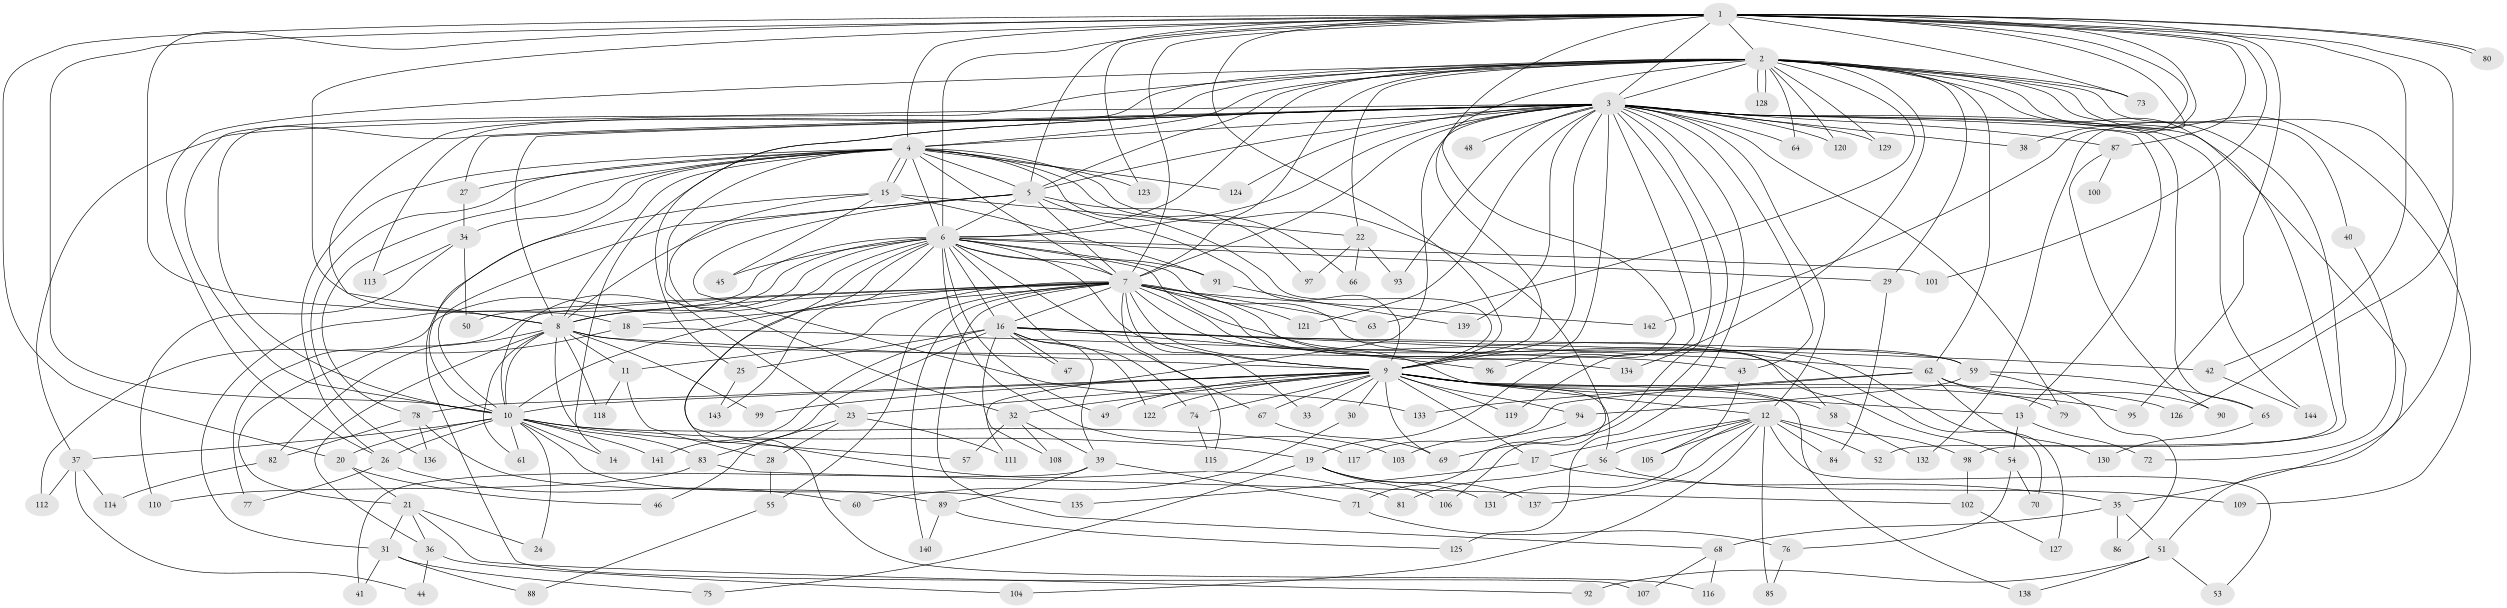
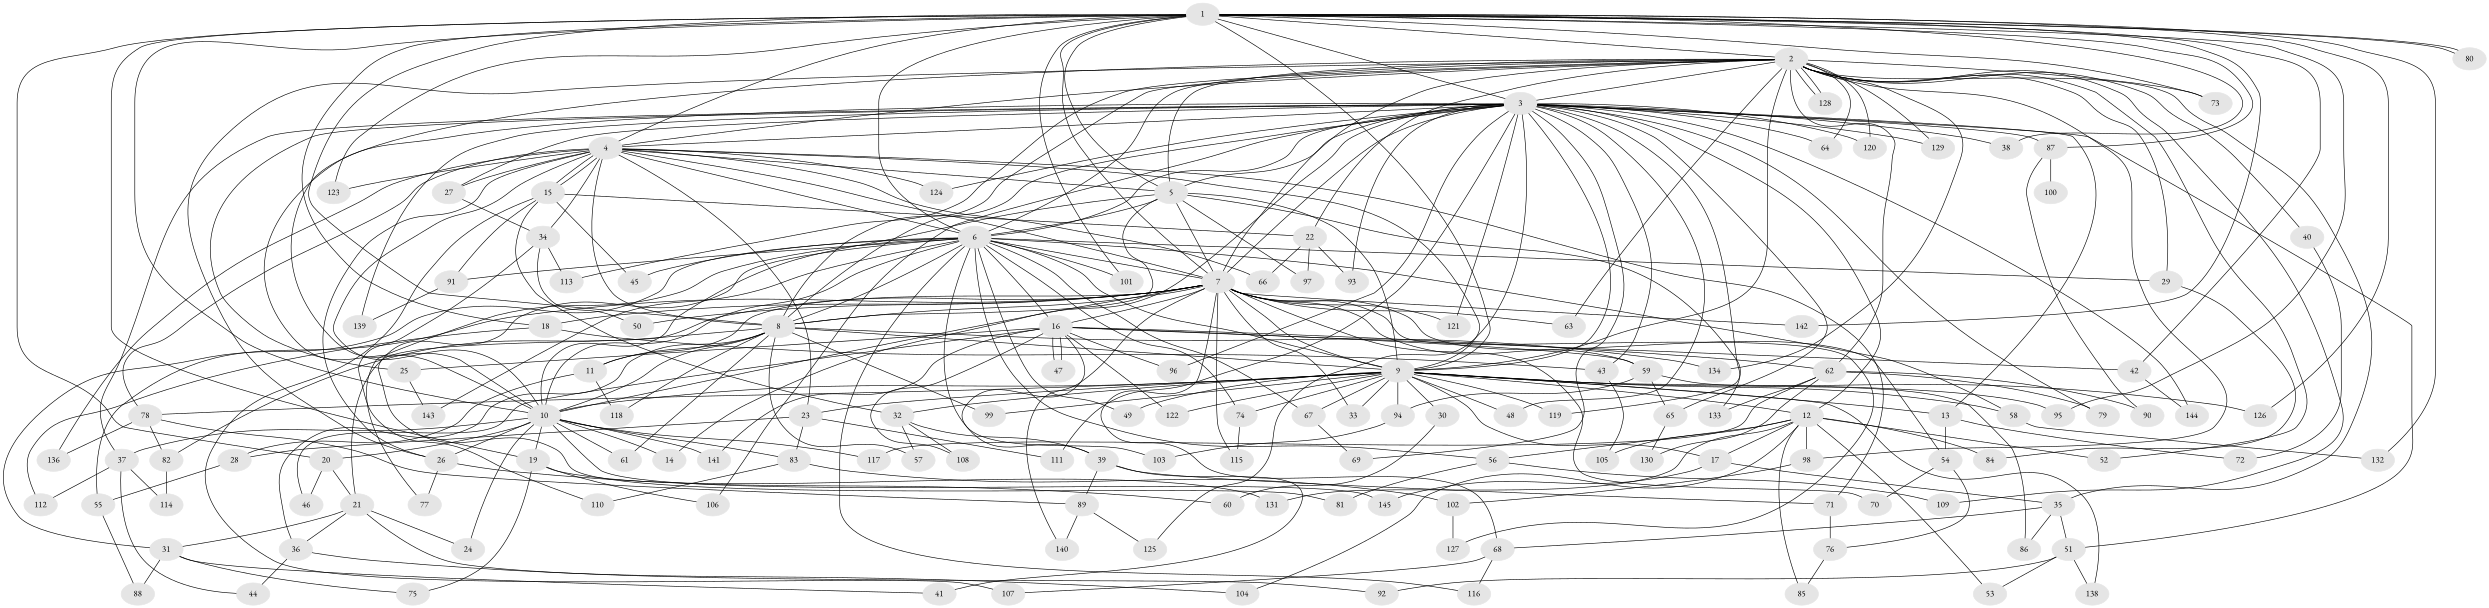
edge "9" -- "69": now "9" -- "48"
node "135": label "135" -> "145"
node "137": removed
